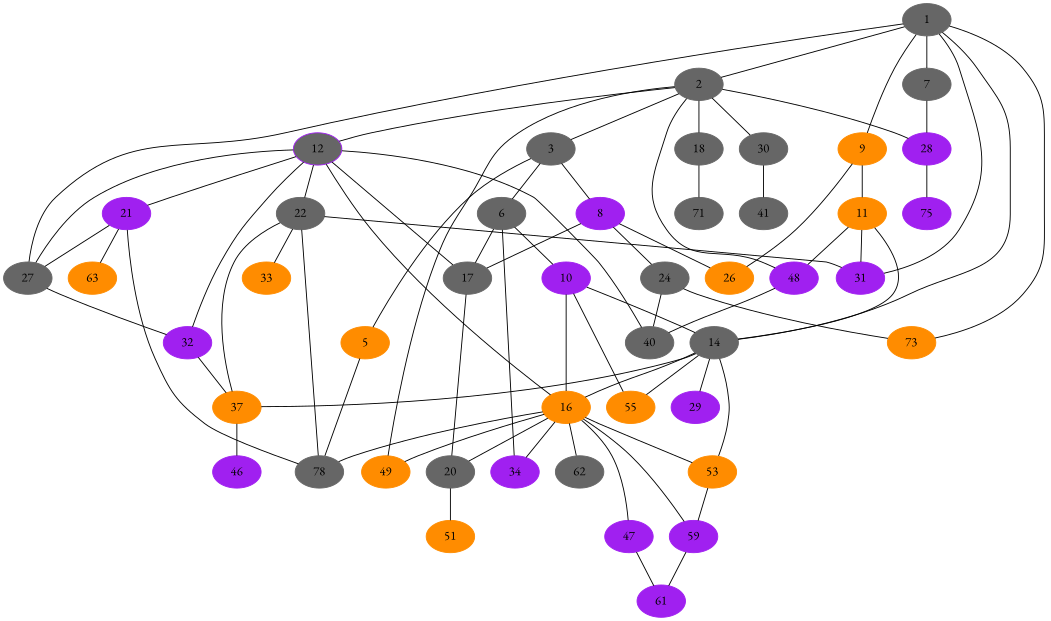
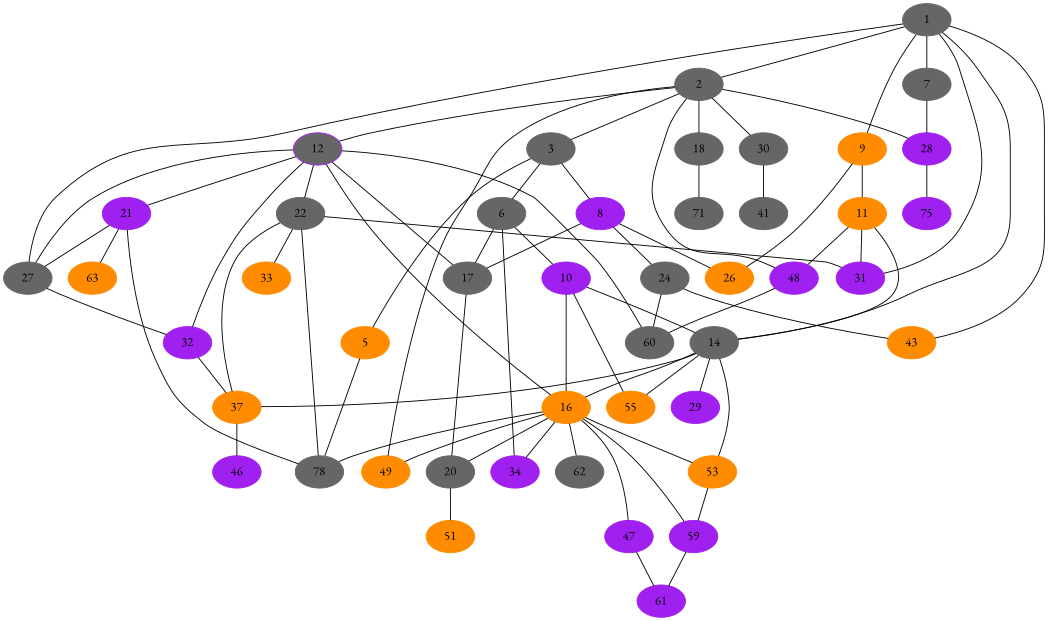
node "40": label "40" -> "60"
node "73": label "73" -> "43"
